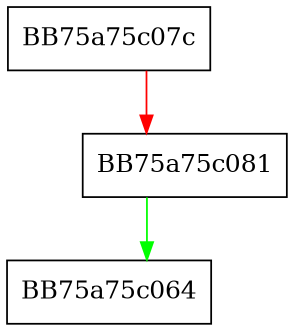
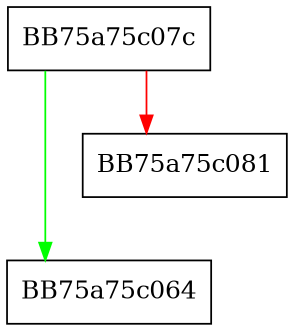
edge "BB75a75c081" -> "BB75a75c064": now "BB75a75c07c" -> "BB75a75c064"
